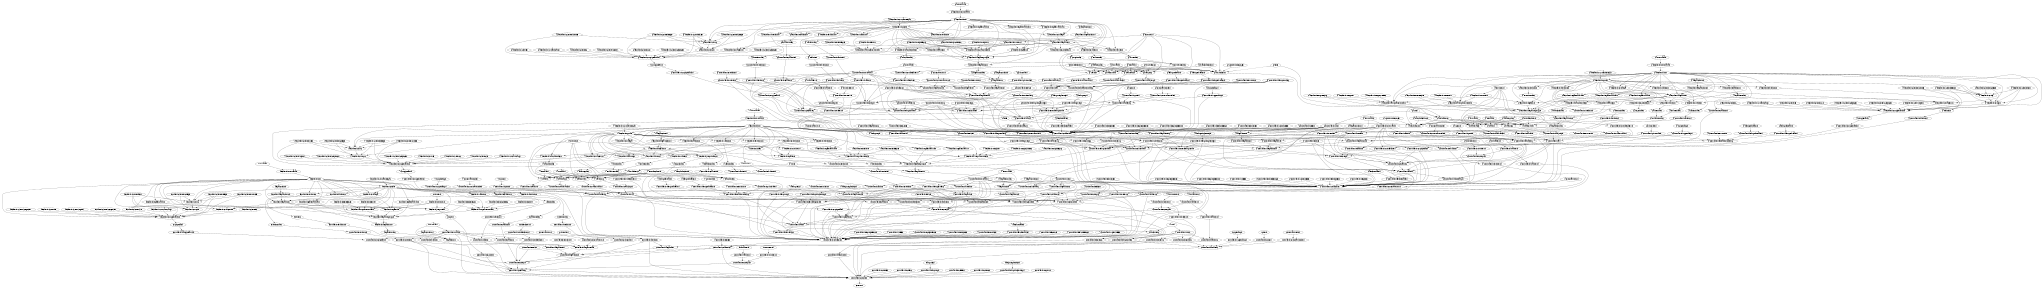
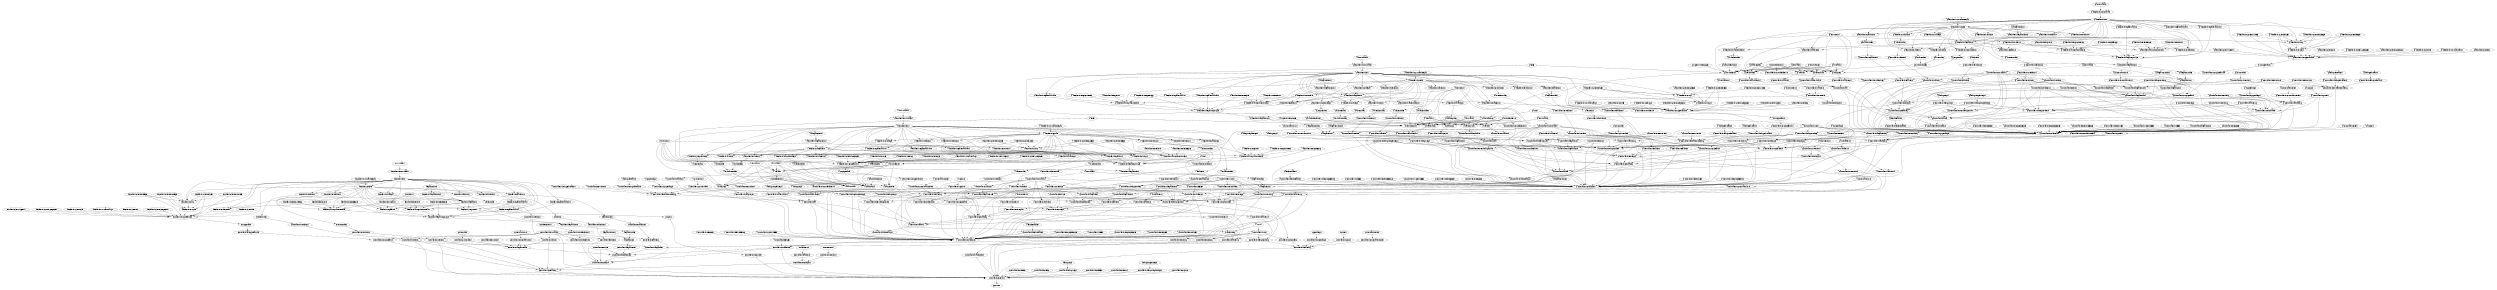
edge "[1]instr_fetch_err_i" -> "[1]stall_lsu": reversed
node "[1]debug_ebreakm_i": removed
node "instr_valid_i": removed
